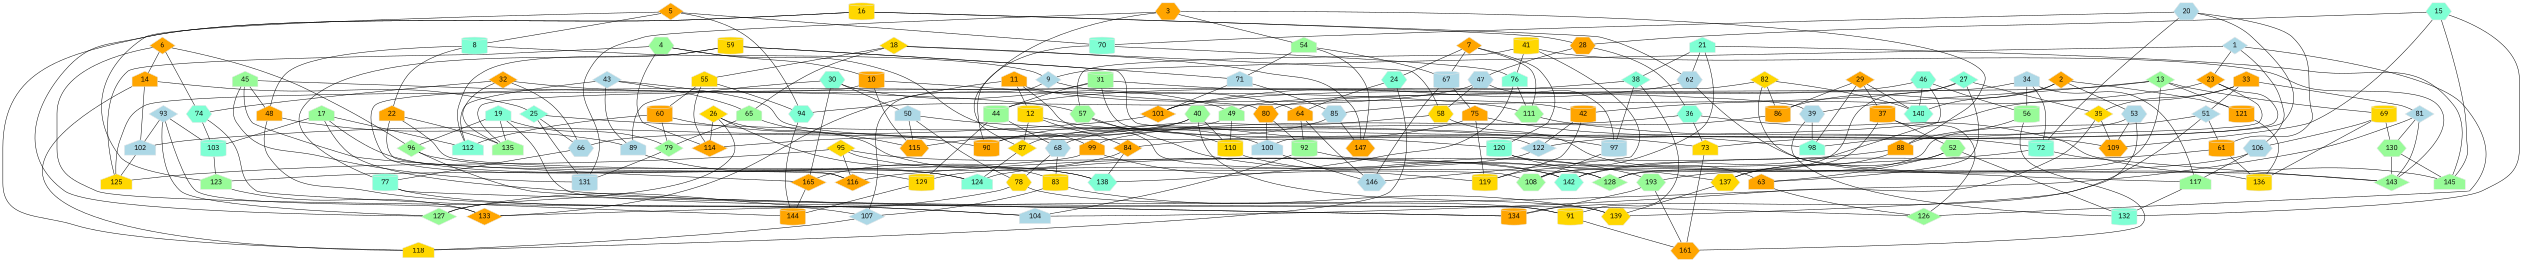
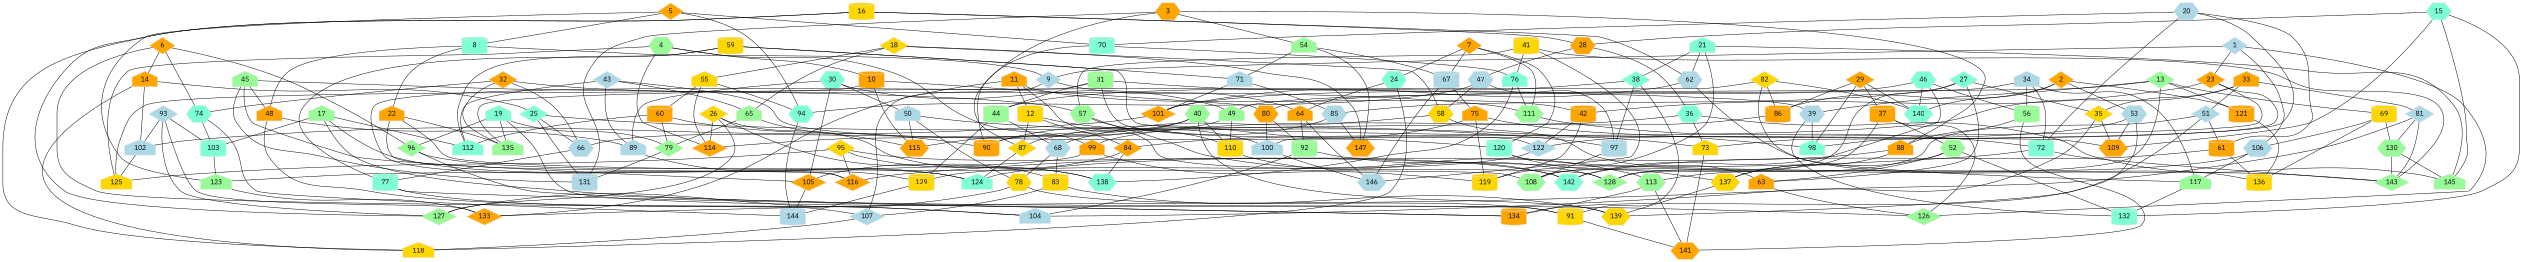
node "165": label "165" -> "105"
node "193": label "193" -> "113"
node "144": fillcolor orange -> lightblue
node "161": label "161" -> "141"
